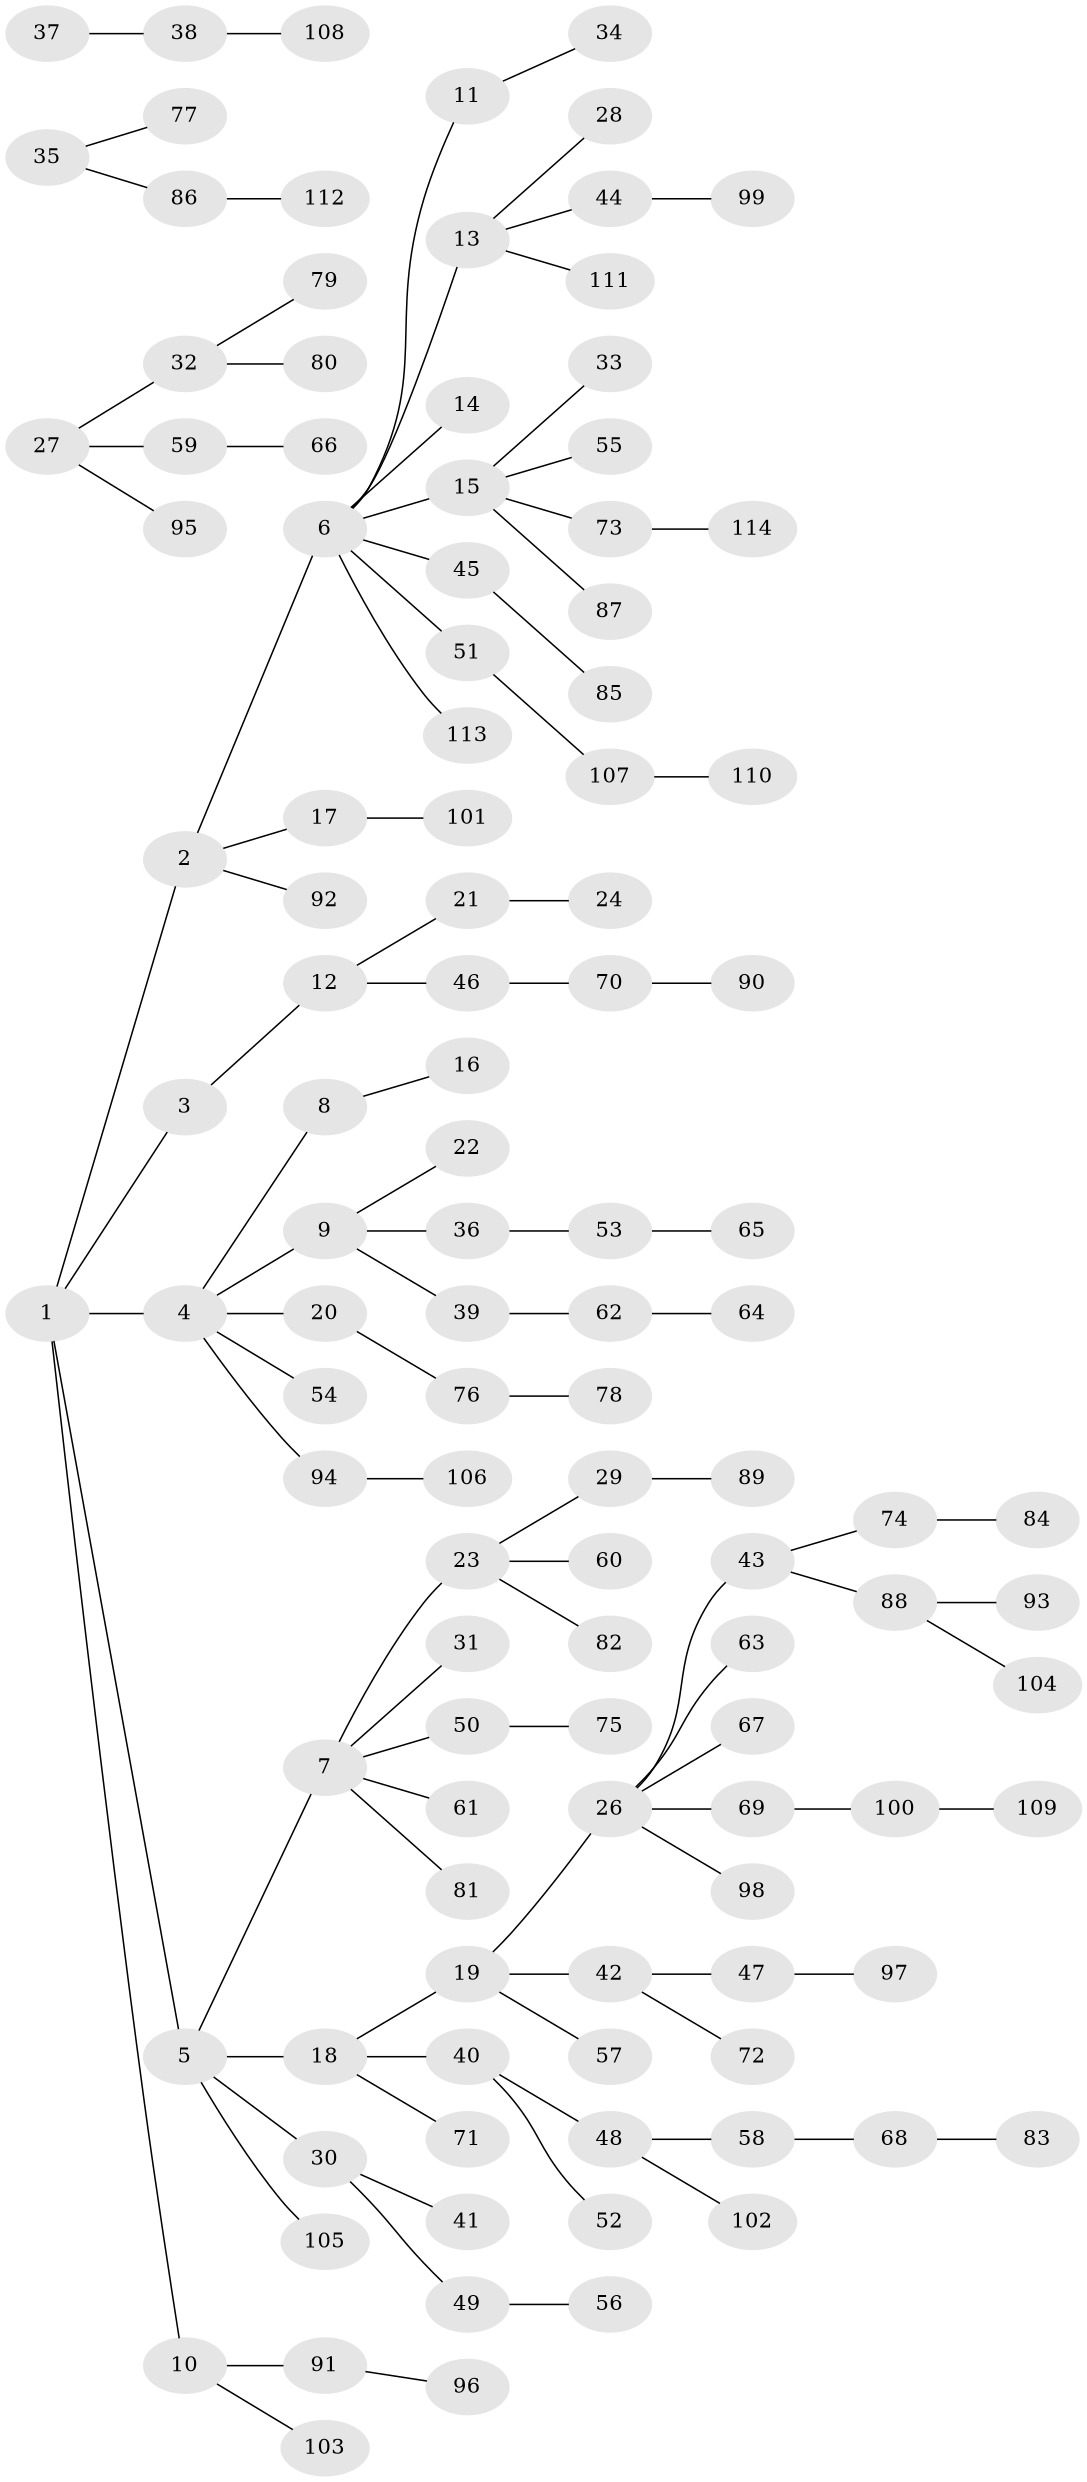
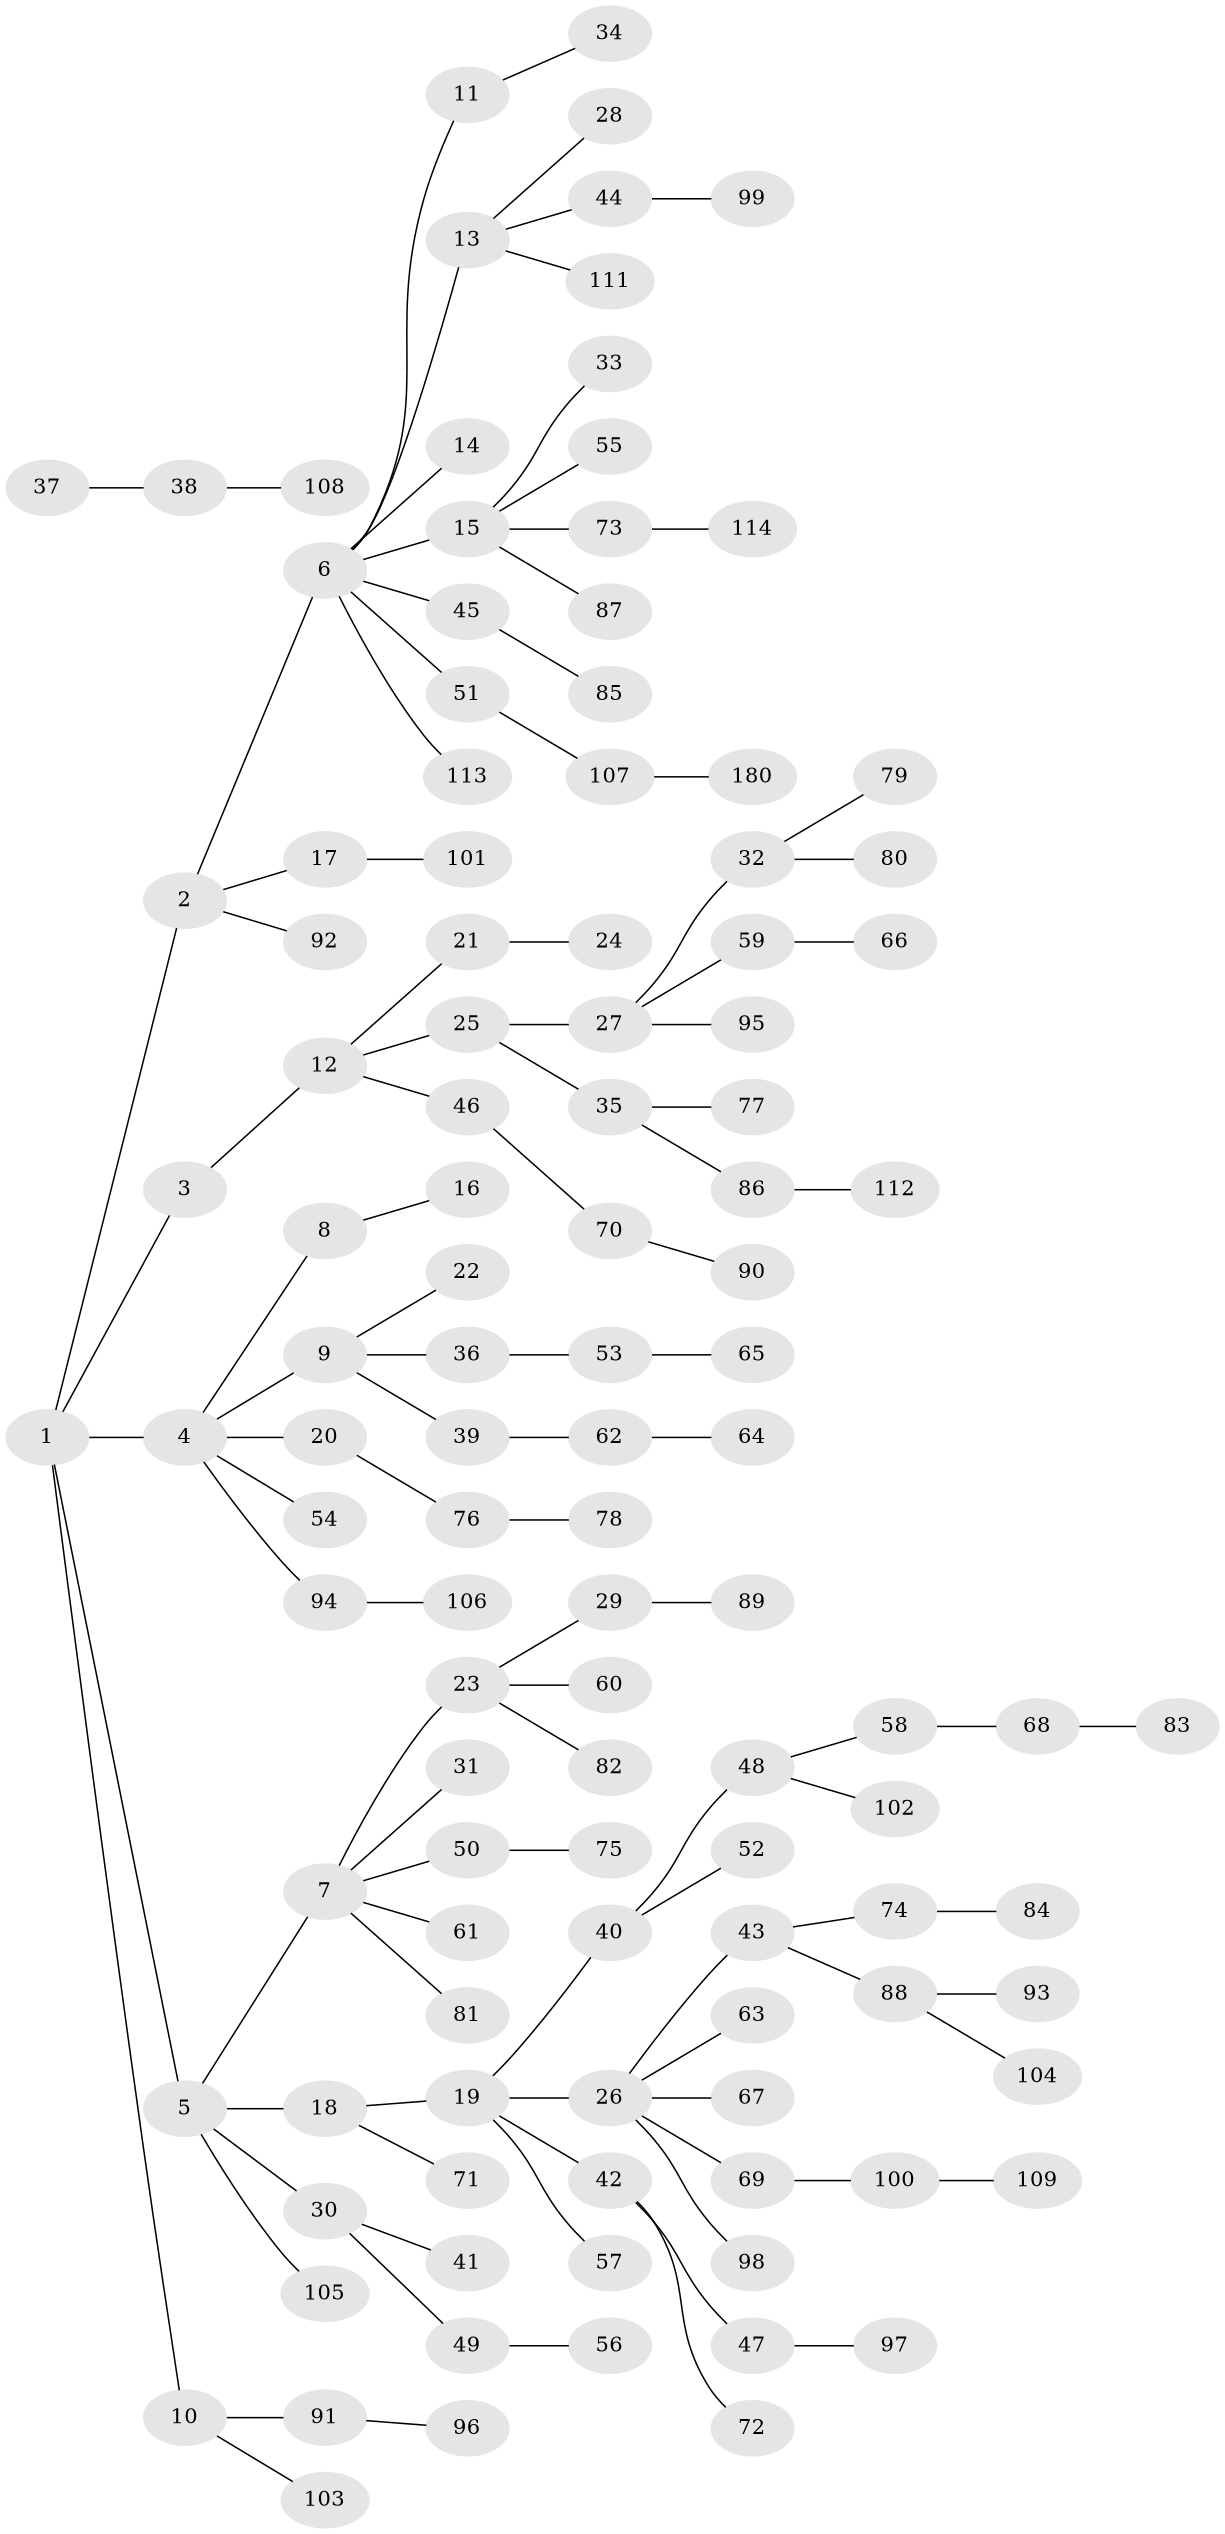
node "110": label "110" -> "180"
node "25": added
edge "18" -- "40": now "19" -- "40"
